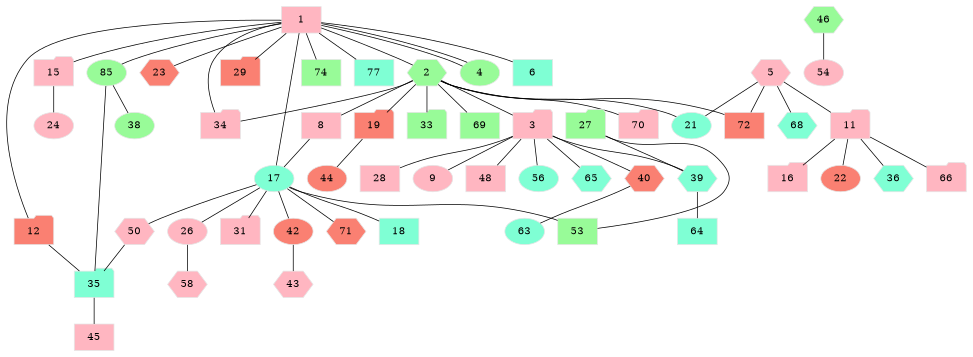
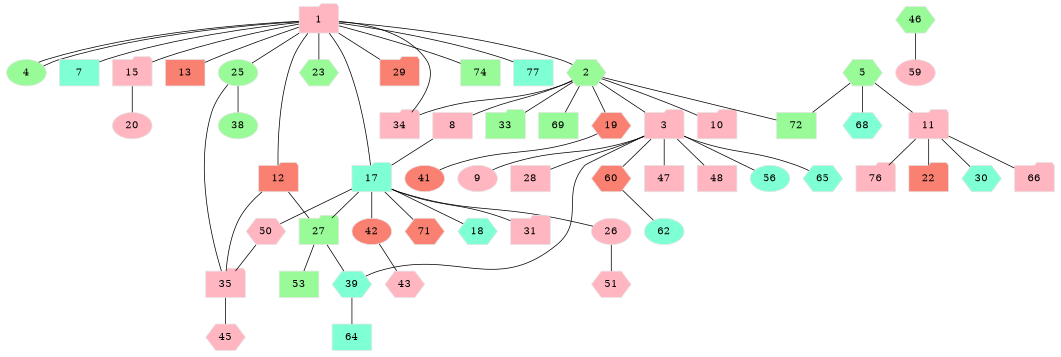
node "1": shape box -> folder
node "85": label "85" -> "25"
node "23": fillcolor salmon -> palegreen
node "13": added
node "6": label "6" -> "7"
node "5": fillcolor lightpink -> palegreen
node "54": label "54" -> "59"
node "24": label "24" -> "20"
node "19": shape folder -> hexagon
node "70": label "70" -> "10"
node "21": removed
node "72": fillcolor salmon -> palegreen
node "17": shape ellipse -> folder
node "44": label "44" -> "41"
node "40": label "40" -> "60"
node "47": added
node "16": label "16" -> "76"
node "22": shape ellipse -> folder
node "36": label "36" -> "30"
edge "12" -- "27": added
edge "17" -- "53": now "17" -- "27"
node "18": shape box -> hexagon
node "63": label "63" -> "62"
node "35": fillcolor aquamarine -> lightpink
node "58": label "58" -> "51"
node "45": shape box -> hexagon
